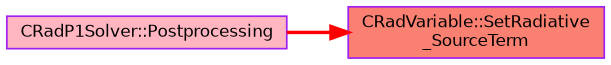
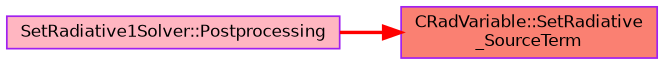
node "CRadP1Solver::Postprocessing": label "CRadP1Solver::Postprocessing" -> "SetRadiative1Solver::Postprocessing"
